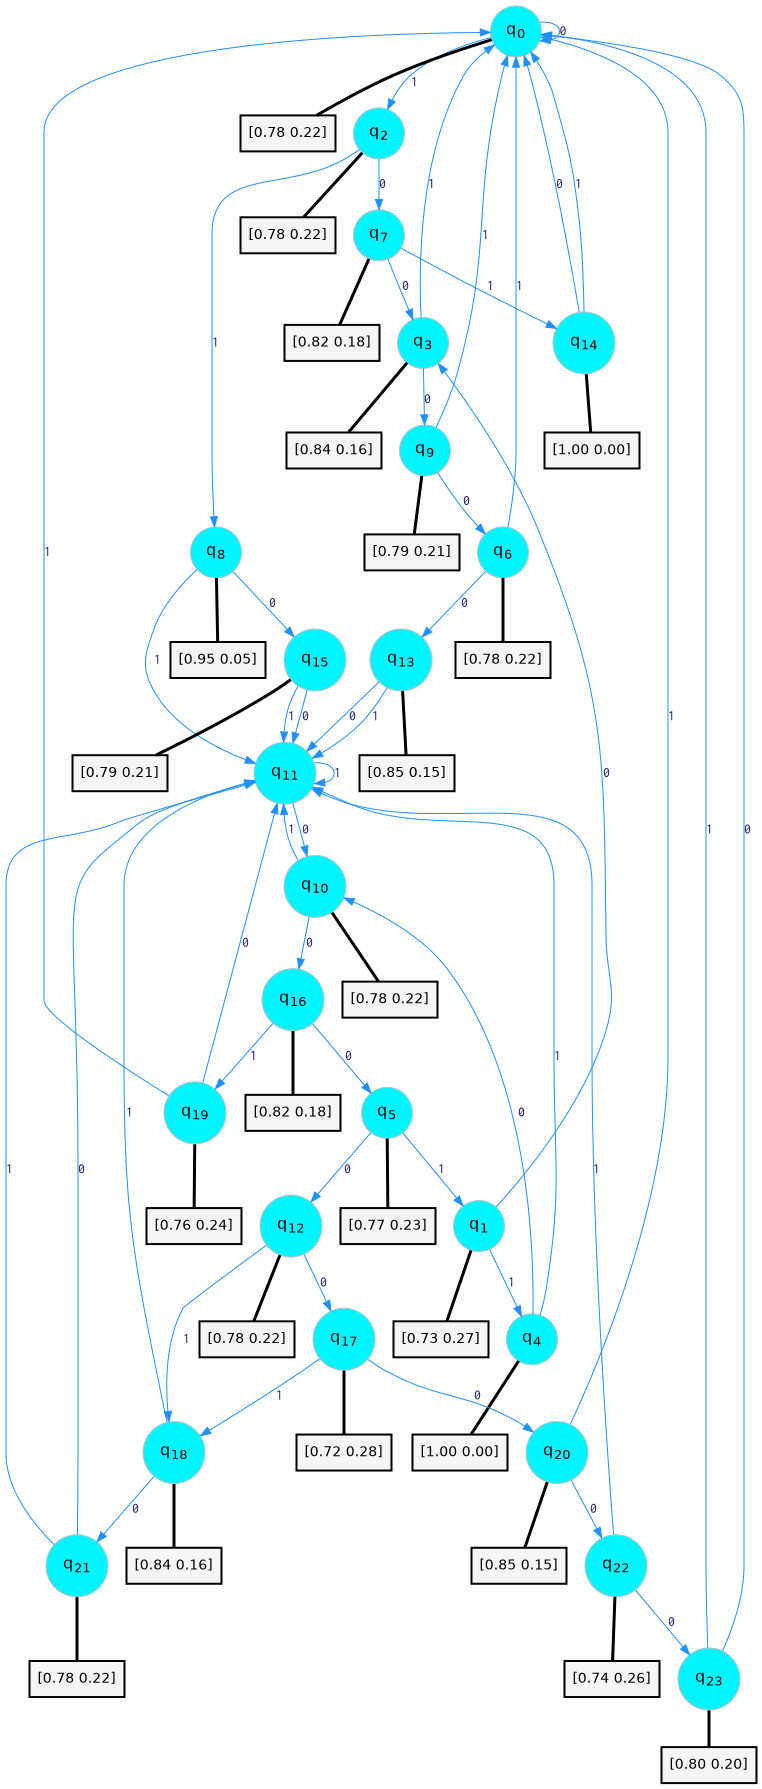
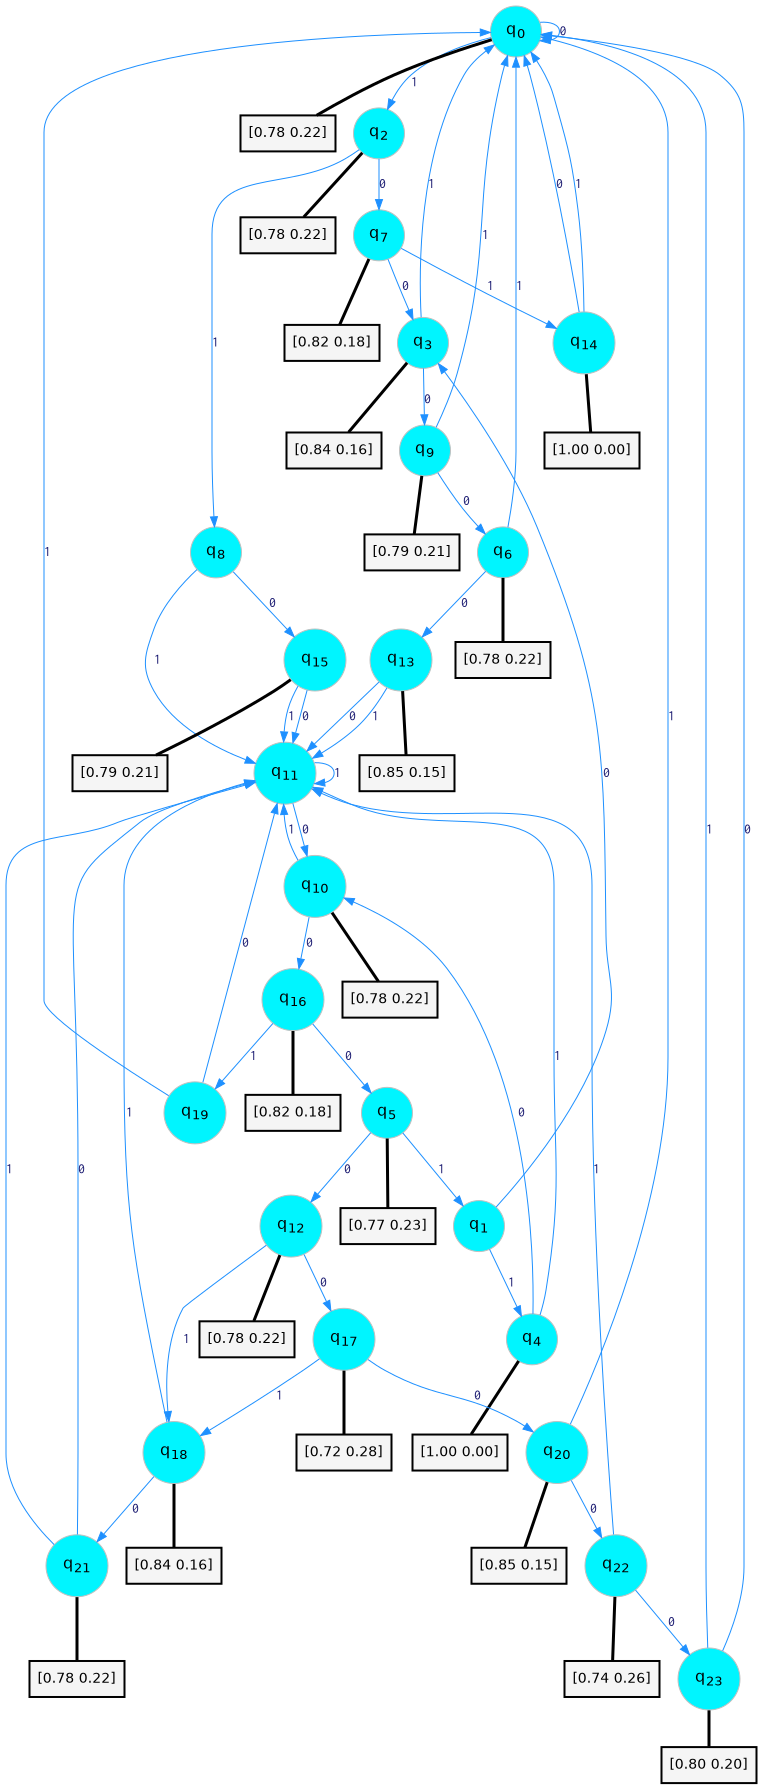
node "[0.95 0.05]": removed
node "[0.76 0.24]": removed
node "[0.73 0.27]": removed
